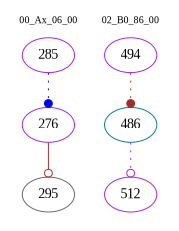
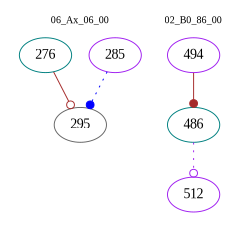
cluster "00_Ax_06_00": label "00_Ax_06_00" -> "06_Ax_06_00"
edge "285" -> "276": now "285" -> "295"
edge "494" -> "486": style dotted -> solid
node "276": color purple -> teal
